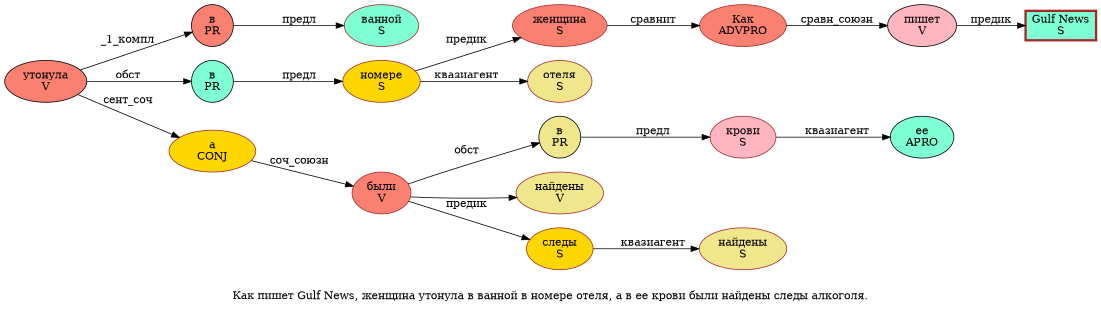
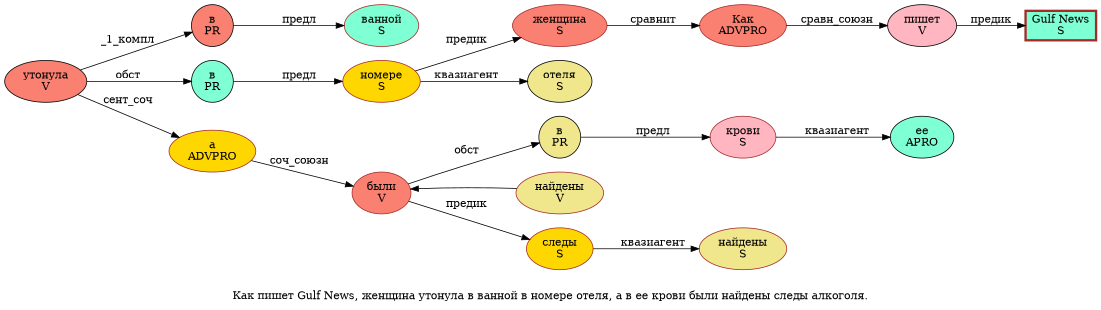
node "отеля S": color brown -> black
node "а CONJ": label "а CONJ" -> "а ADVPRO"
edge "были V" -> "найдены V": reversed
